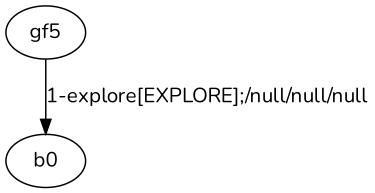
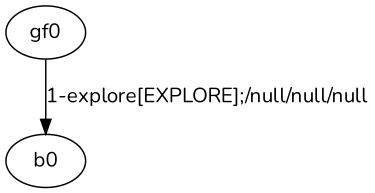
node "gf5": label "gf5" -> "gf0"
